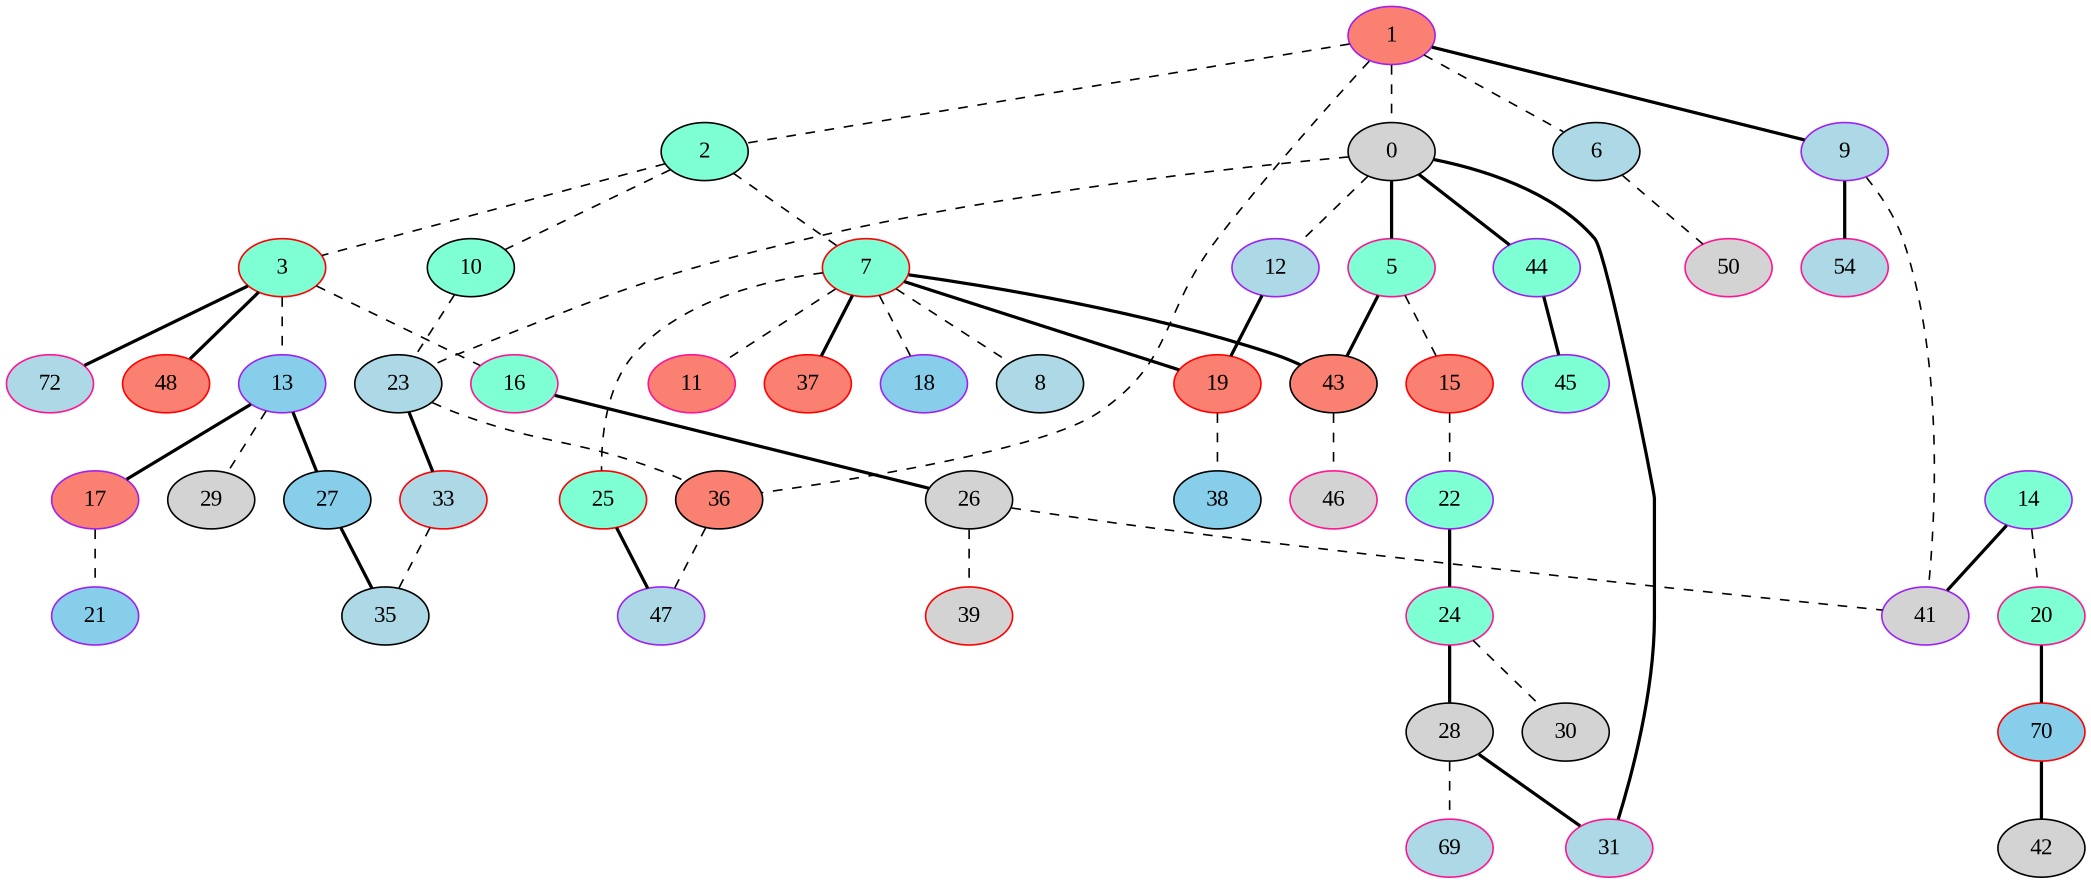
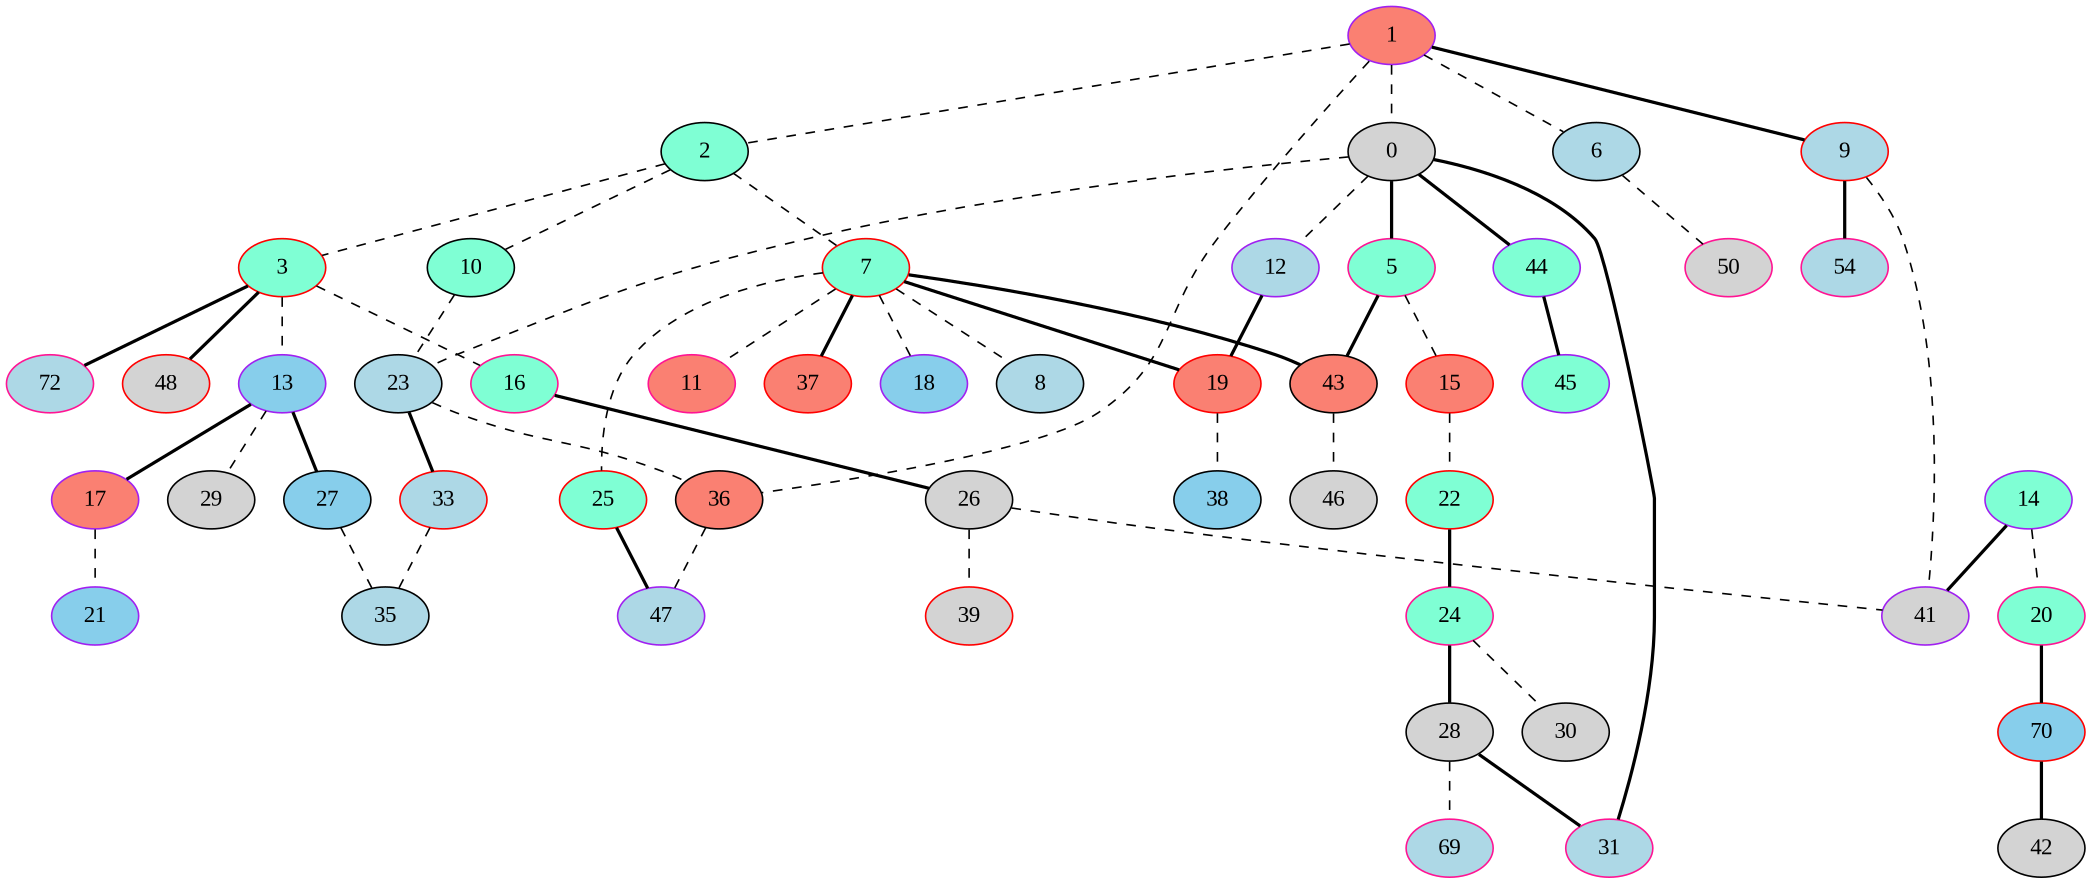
node "9": color purple -> red
node "48": fillcolor salmon -> lightgrey
node "46": color deeppink -> black
node "22": color purple -> red
edge "27" -- "35": style bold -> dashed
